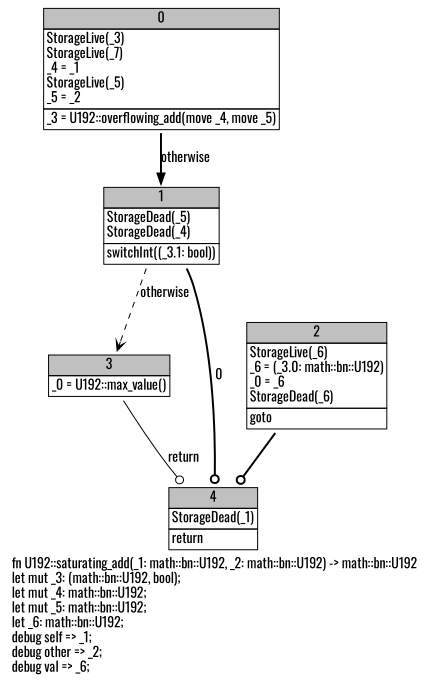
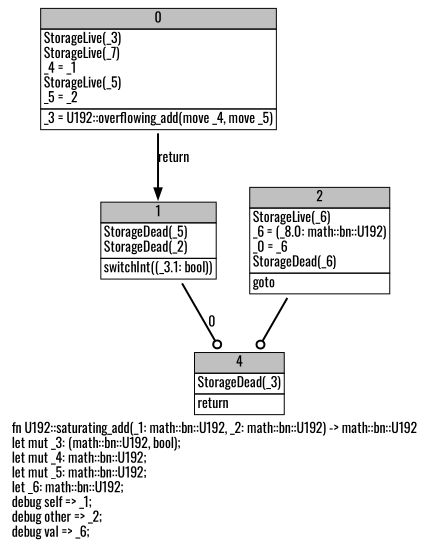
edge "0" -> "1": label "otherwise" -> "return"
node "1": text "StorageDead(_4)" -> "StorageDead(_2)"
node "2": text "_6 = (_3.0: math::bn::U192)" -> "_6 = (_8.0: math::bn::U192)"
node "3": removed
node "4": text "StorageDead(_1)" -> "StorageDead(_3)"
